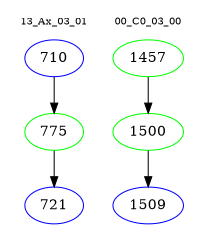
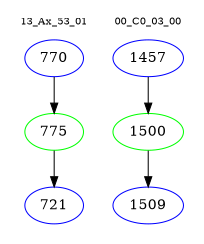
cluster "13_Ax_03_01": label "13_Ax_03_01" -> "13_Ax_53_01"
node "710": label "710" -> "770"
node "1457": color green -> blue
